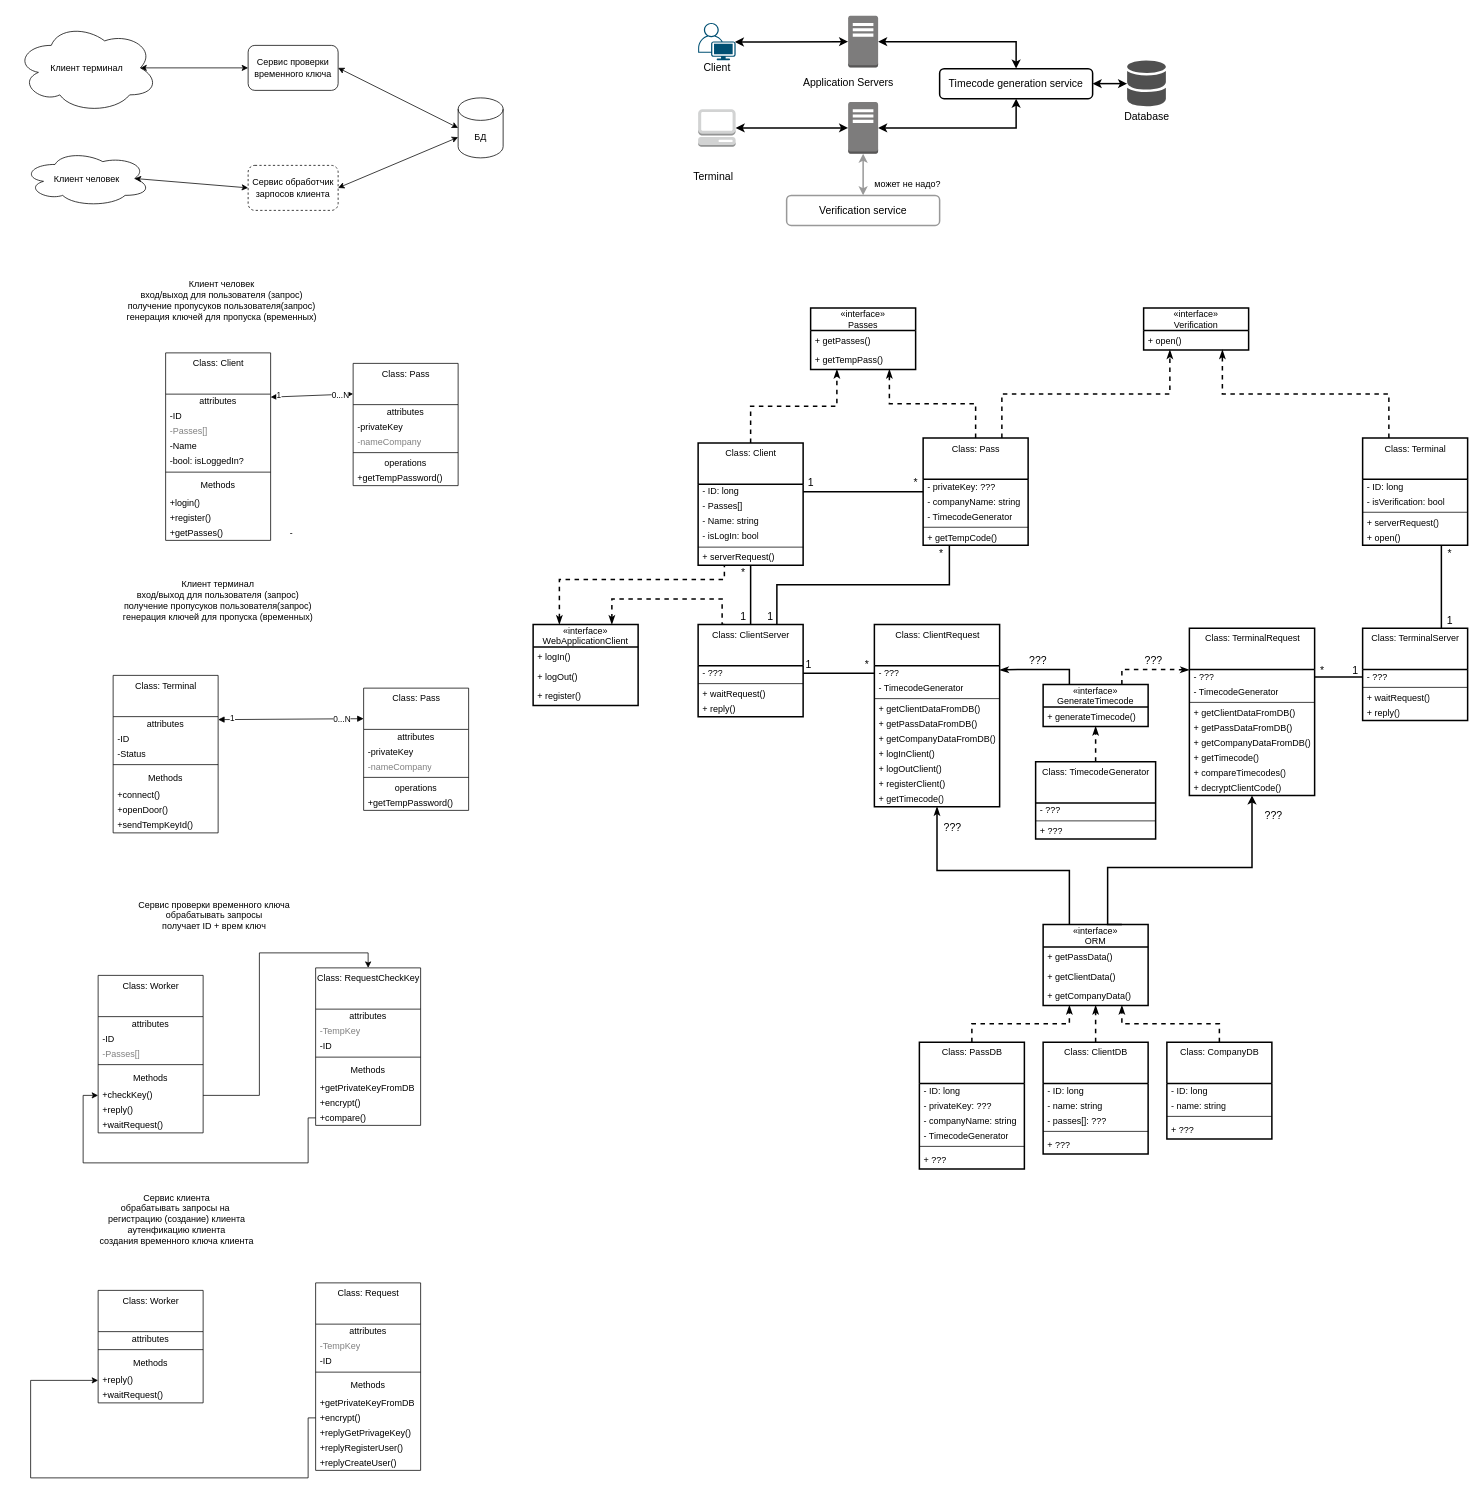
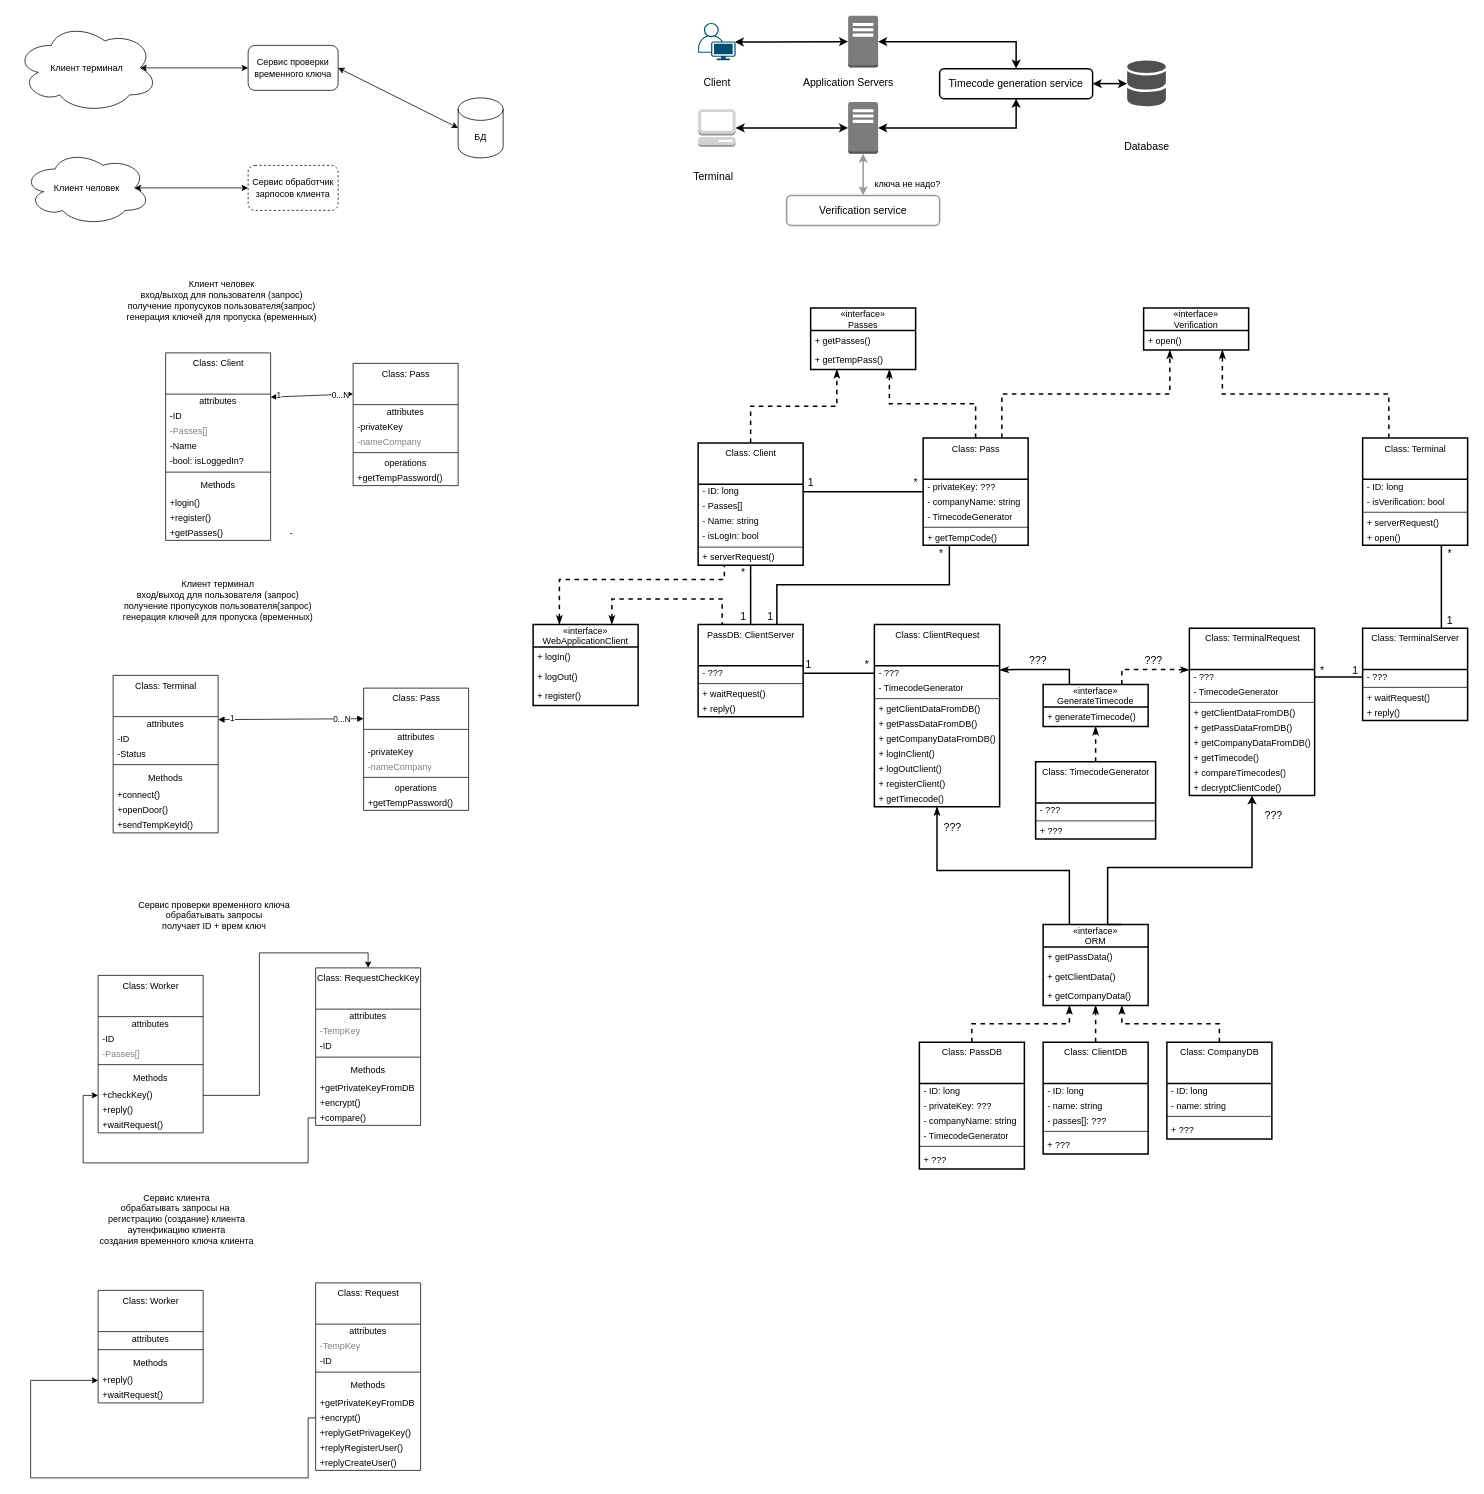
node "Client": moved (717, 68) -> (717, 83)
node "Database": moved (1146, 117) -> (1146, 147)
edge "БД" -- "Сервис обработчик зарпосов клиента": removed
node "Клиент человек": size 128x56 -> 128x75
node "может не надо?": label "может не надо?" -> "ключа не надо?"
node "Class: ClientServer": label "Class: ClientServer" -> "PassDB: ClientServer"
